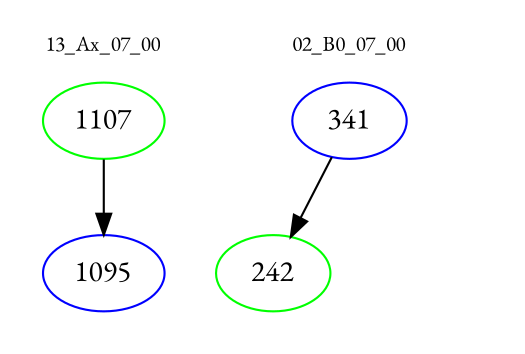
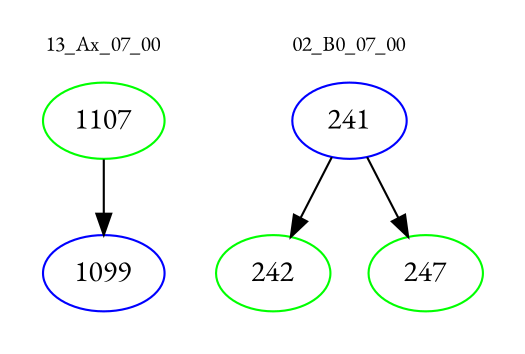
node "341": label "341" -> "241"
node "1095": label "1095" -> "1099"
node "247": added
